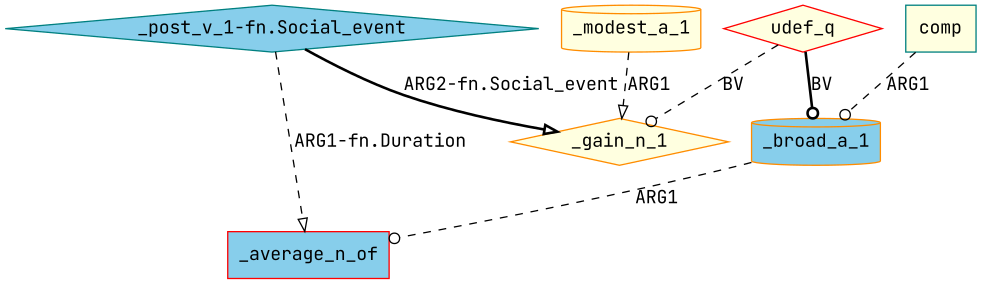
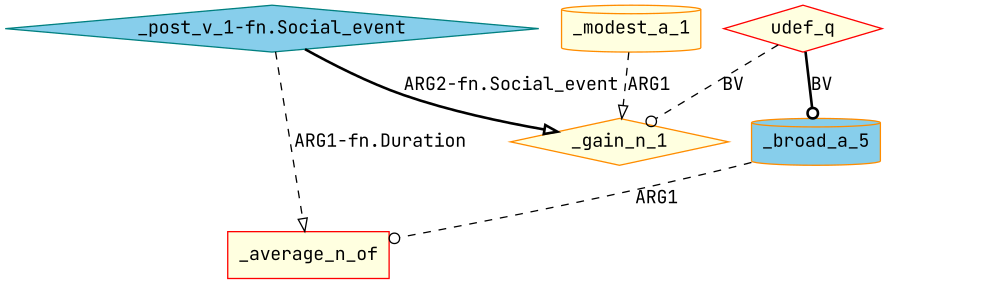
node "comp": removed
node "_broad_a_1": label "_broad_a_1" -> "_broad_a_5"
node "_average_n_of": fillcolor skyblue -> lightyellow
